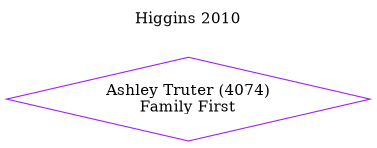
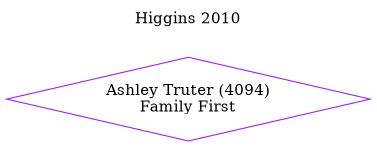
node "Ashley Truter (4074) Family First": label "Ashley Truter (4074) Family First" -> "Ashley Truter (4094) Family First"
